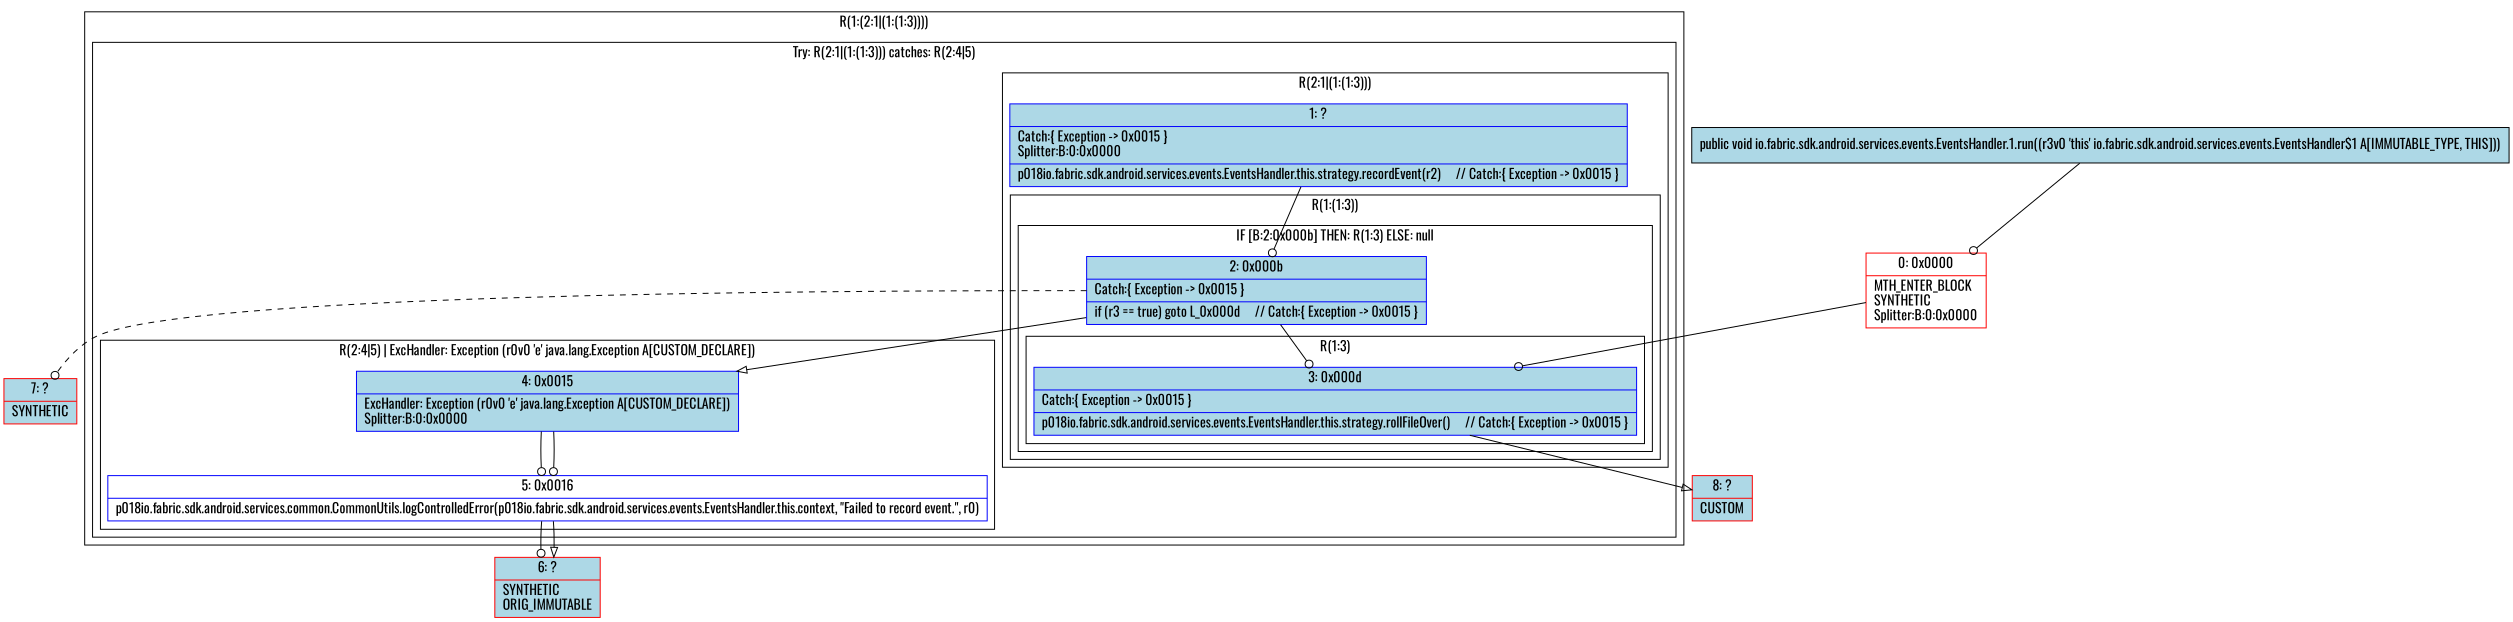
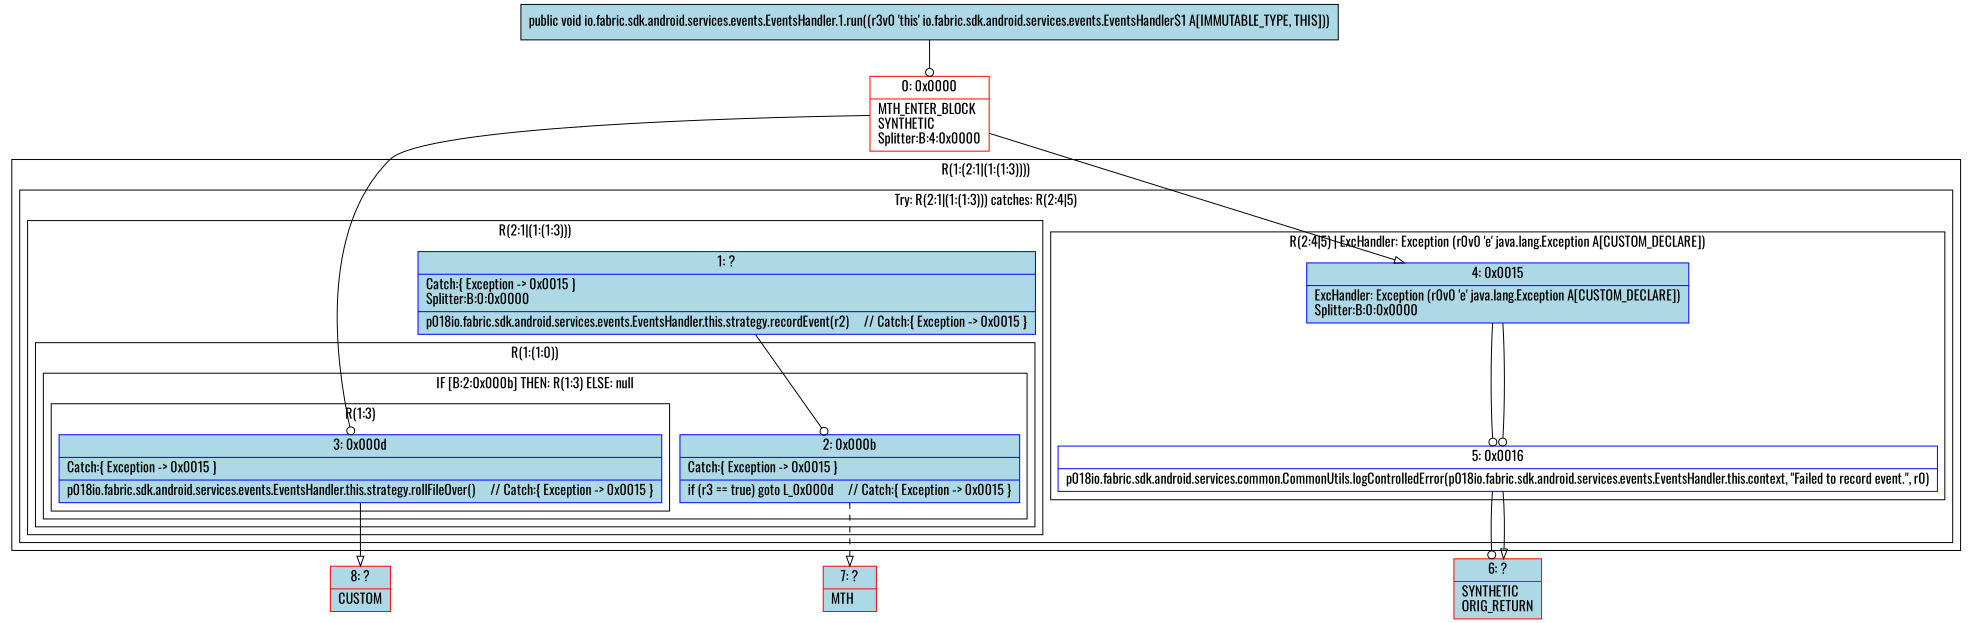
cluster "R(1:(1:3))": label "R(1:(1:3))" -> "R(1:(1:0))"
edge "2: 0x000b" -> "7: ?": arrowhead odot -> onormal
node "0: 0x0000": text "Splitter:B:0:0x0000" -> "Splitter:B:4:0x0000"
edge "2: 0x000b" -> "3: 0x000d": removed
edge "2: 0x000b" -> "4: 0x0015": now "0: 0x0000" -> "4: 0x0015"
node "7: ?": text "SYNTHETIC" -> "MTH"
node "6: ?": text "ORIG_IMMUTABLE" -> "ORIG_RETURN"
